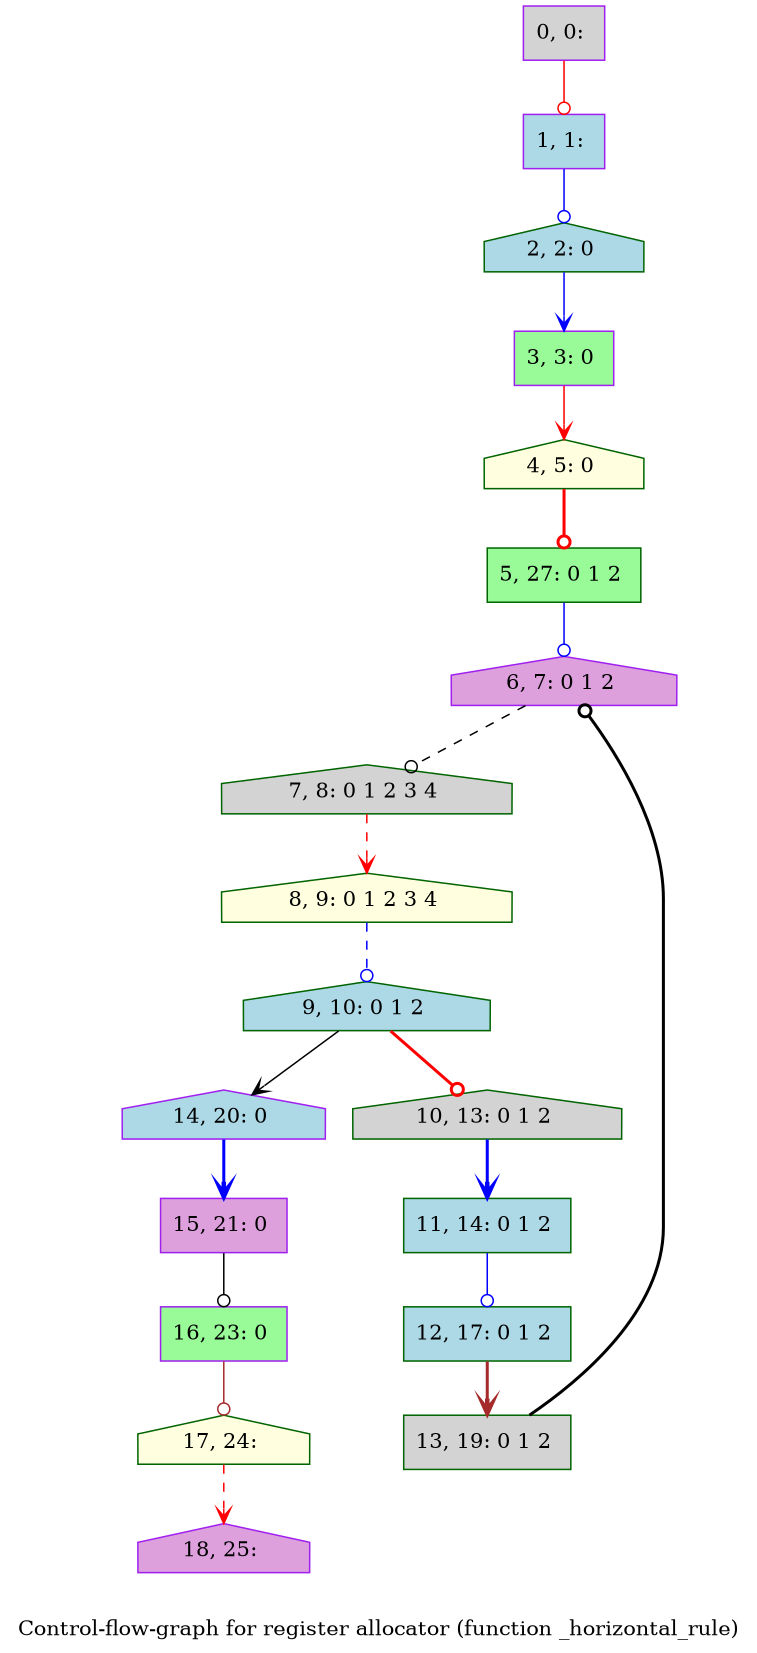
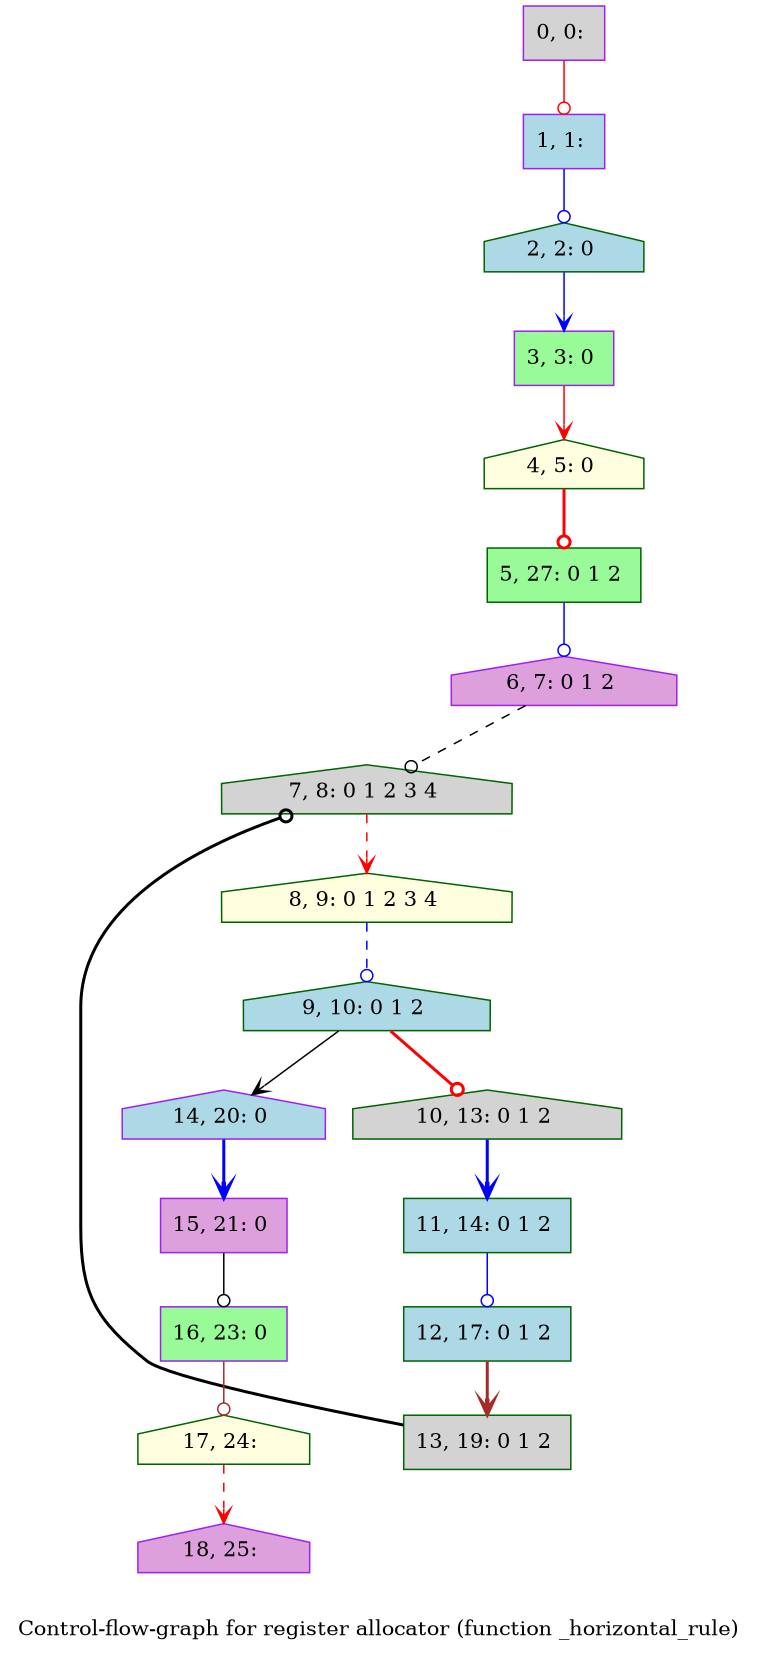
edge "13, 19: 0 1 2" -> "6, 7: 0 1 2": now "13, 19: 0 1 2" -> "7, 8: 0 1 2 3 4"
